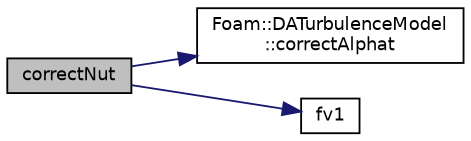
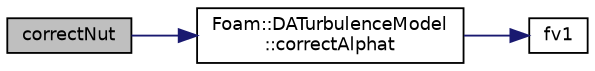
edge "correctNut" -> "fv1": now "Foam::DATurbulenceModel ::correctAlphat" -> "fv1"
